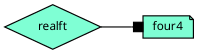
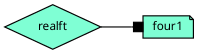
node "four4": label "four4" -> "four1"
